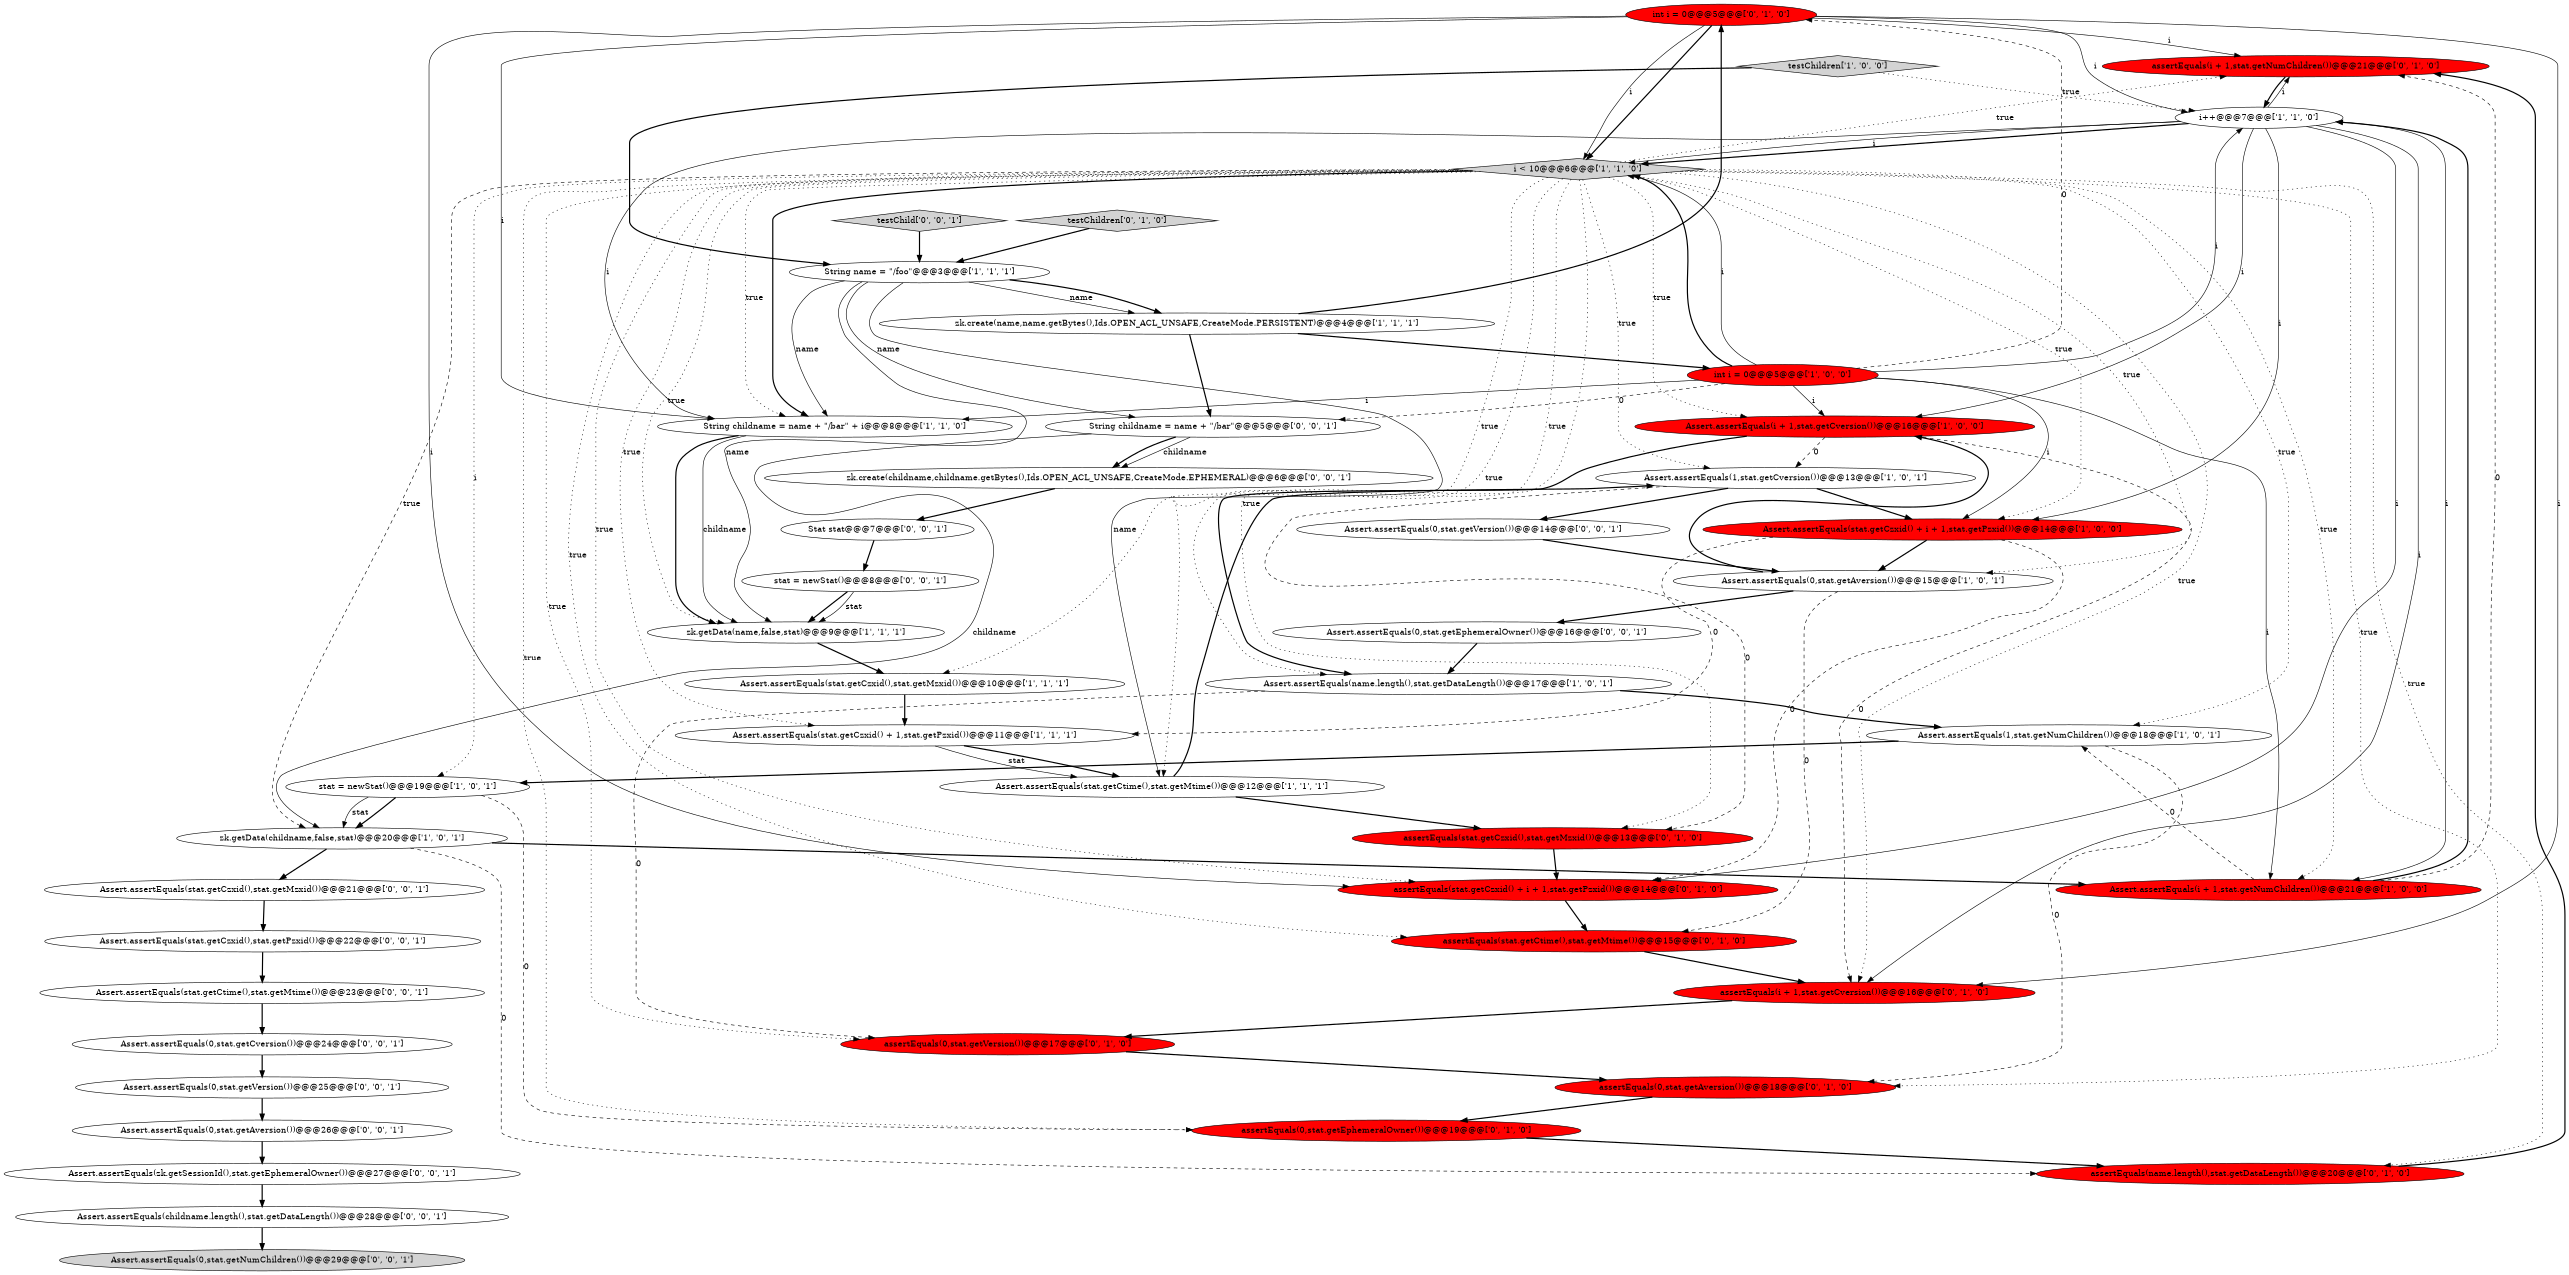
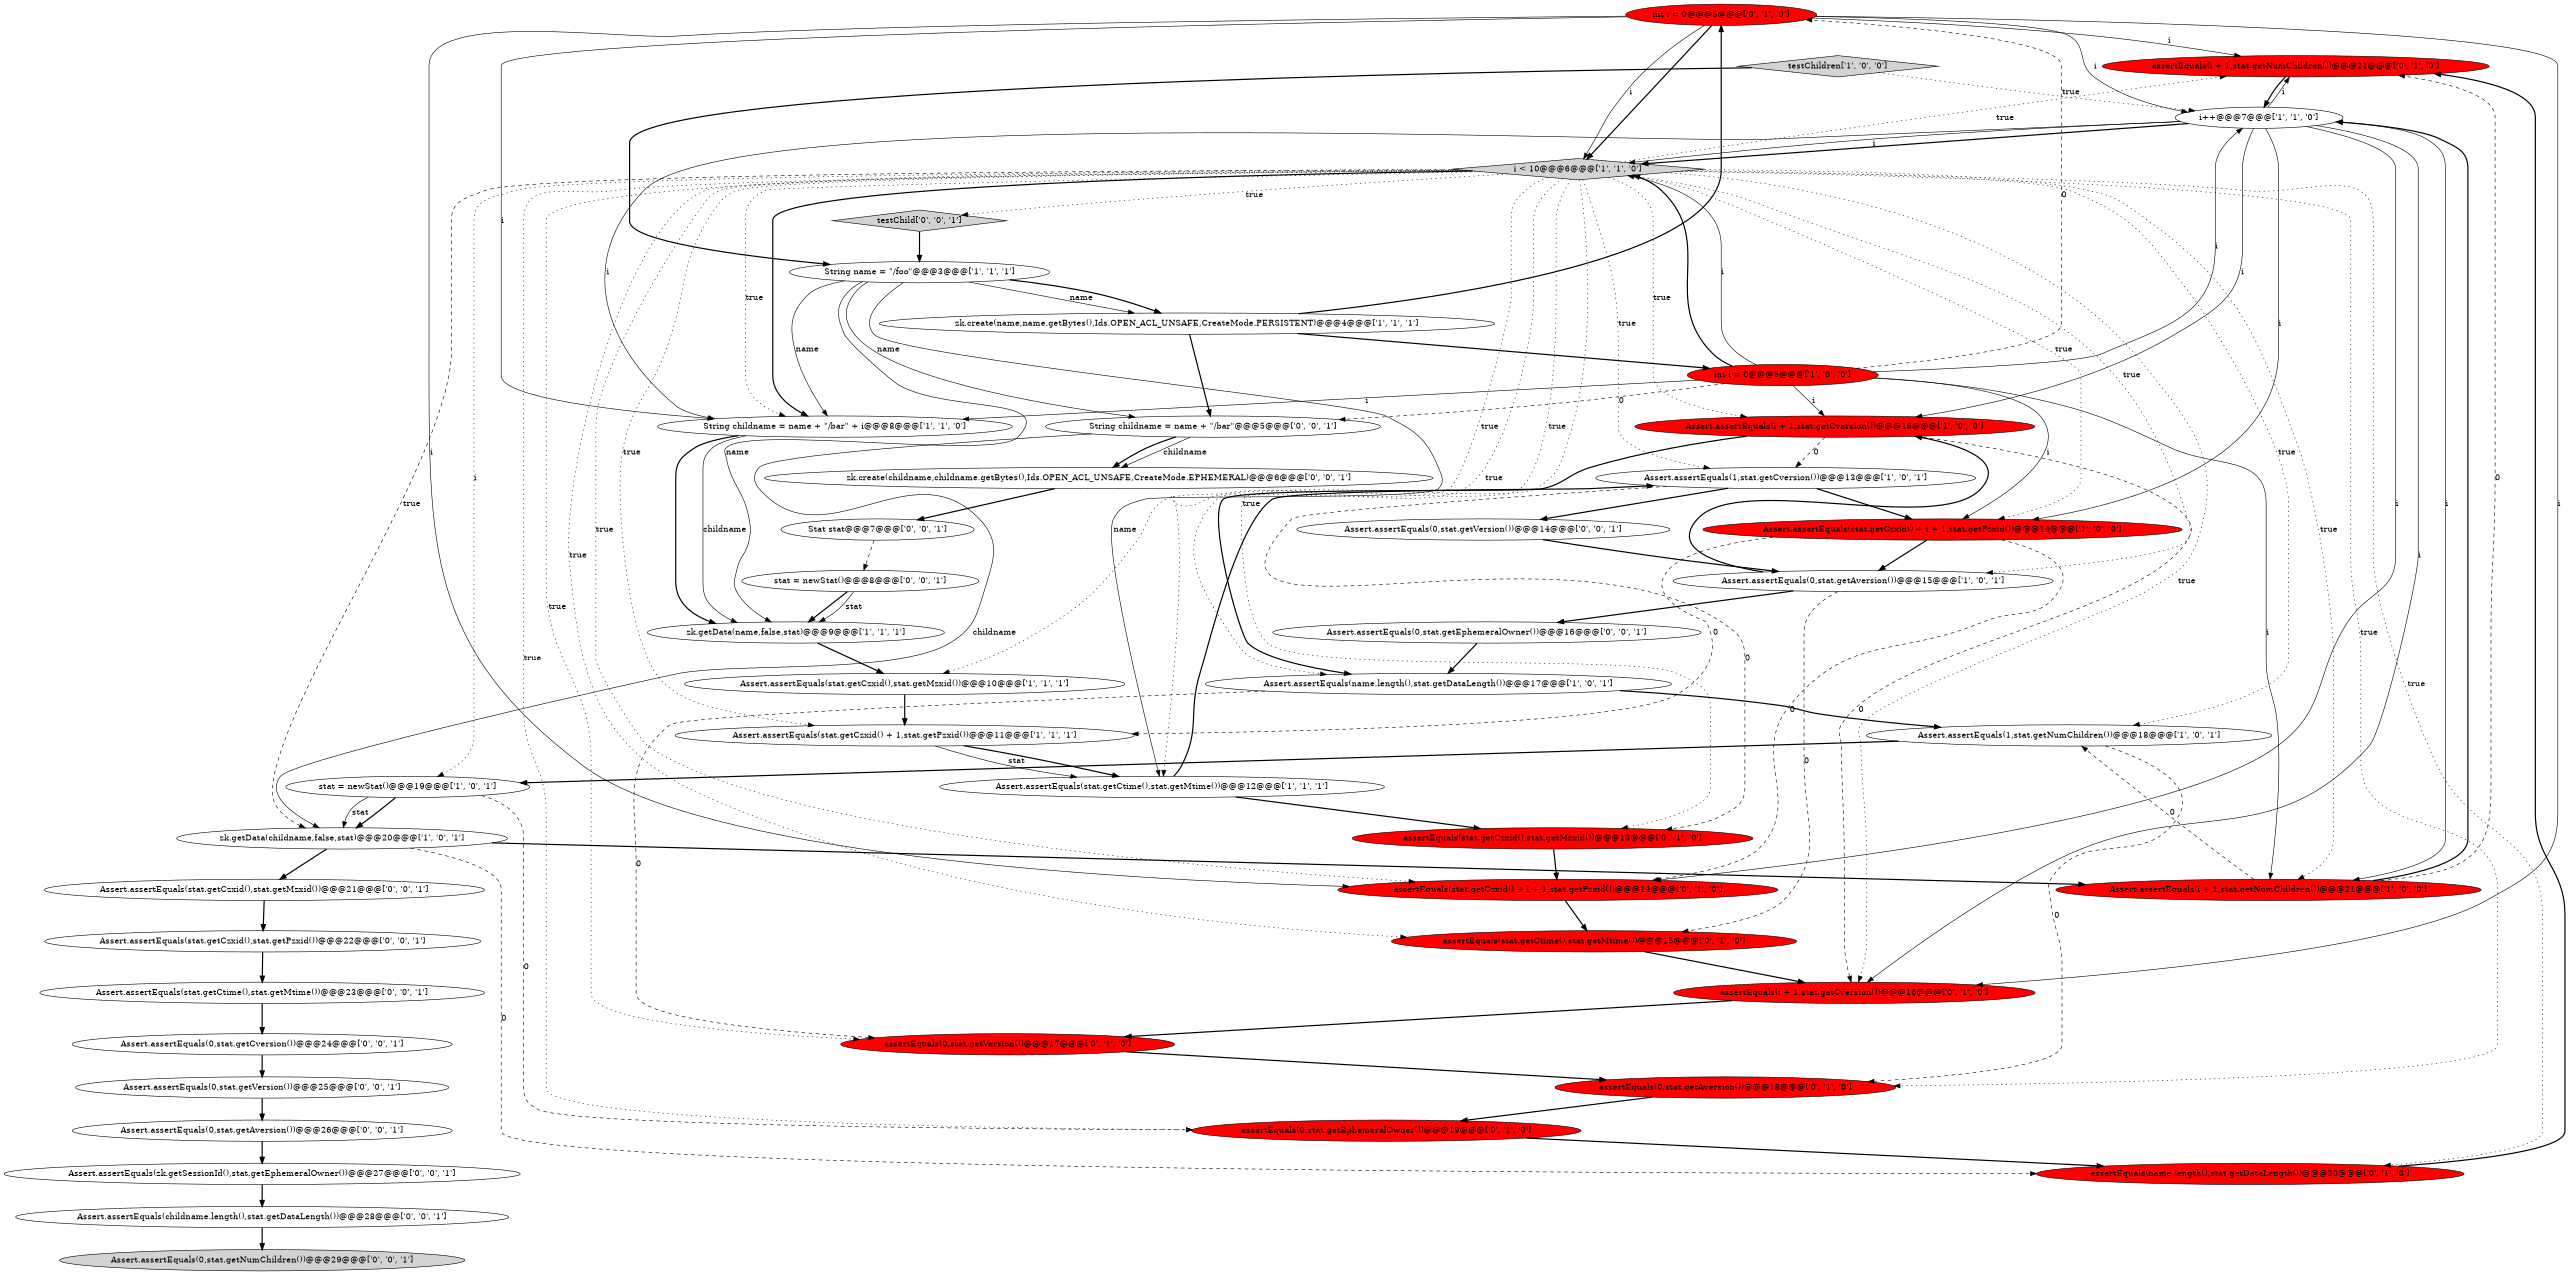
edge "i < 10@@@6@@@['1', '1', '0']" -> "zk.getData(name,false,stat)@@@9@@@['1', '1', '1']": now "i < 10@@@6@@@['1', '1', '0']" -> "testChild['0', '0', '1']"
node "testChildren['0', '1', '0']": removed
edge "Stat stat@@@7@@@['0', '0', '1']" -> "stat = newStat()@@@8@@@['0', '0', '1']": style bold -> dashed
